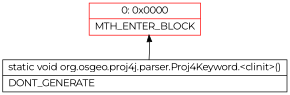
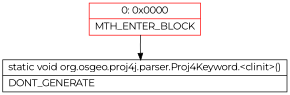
edge "static void org.osgeo.proj4j.parser.Proj4Keyword.<clinit>()" -> "0: 0x0000": reversed
